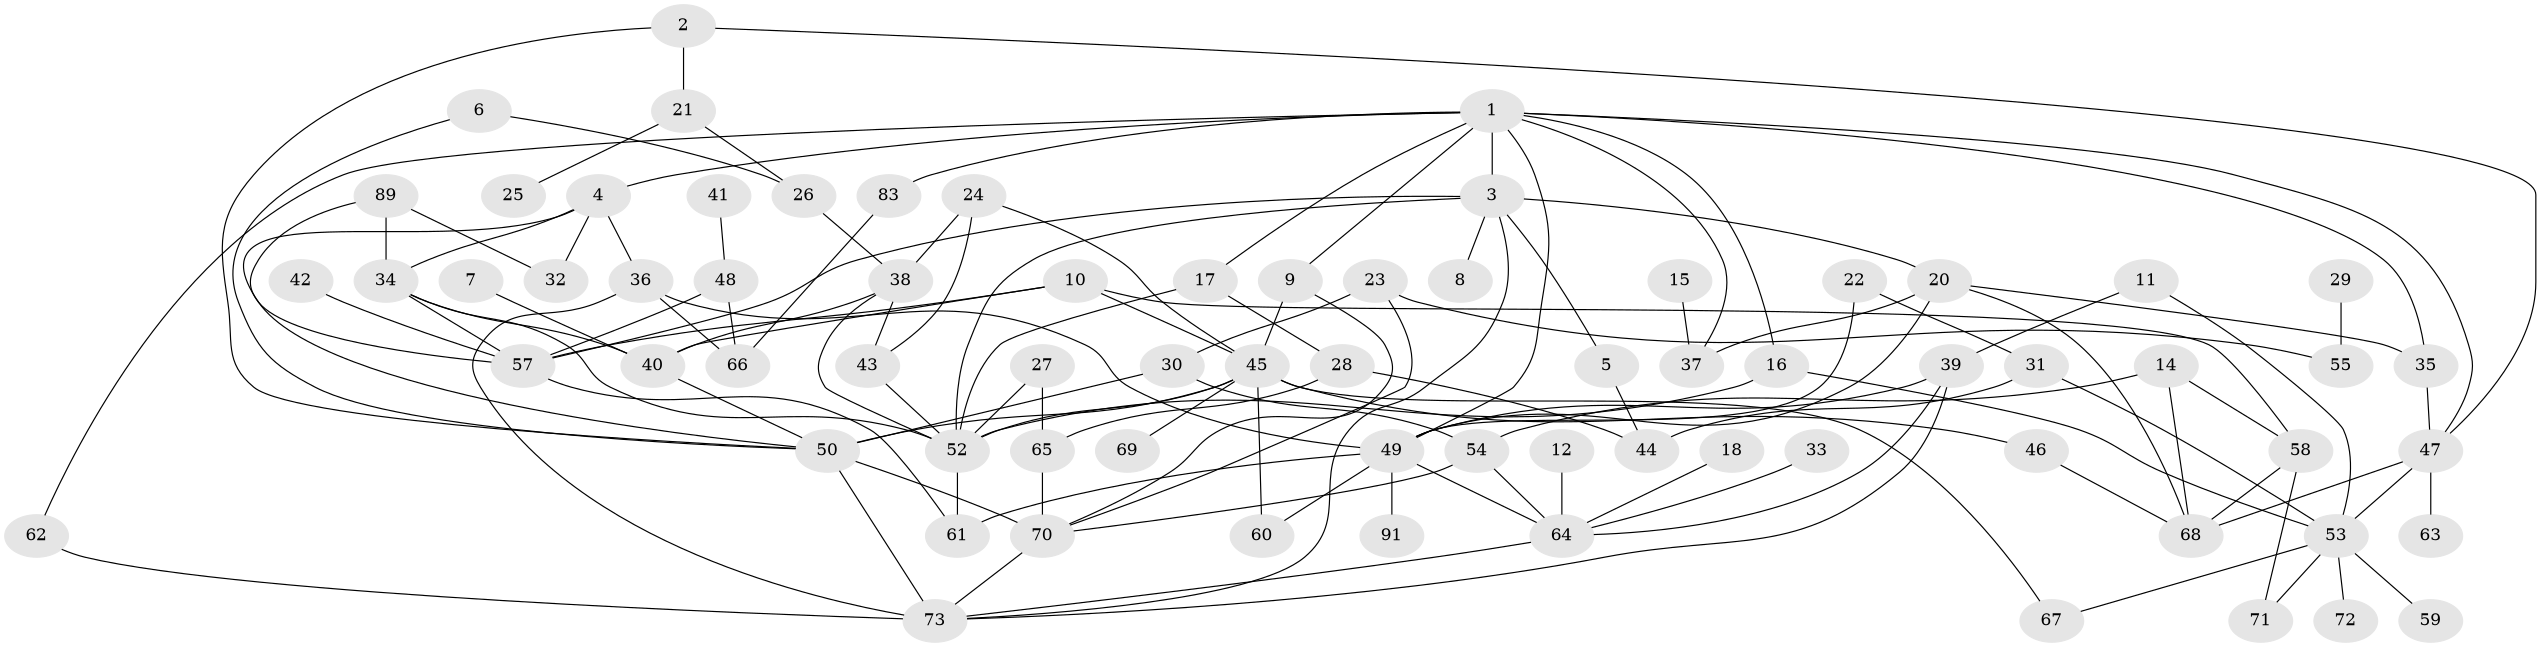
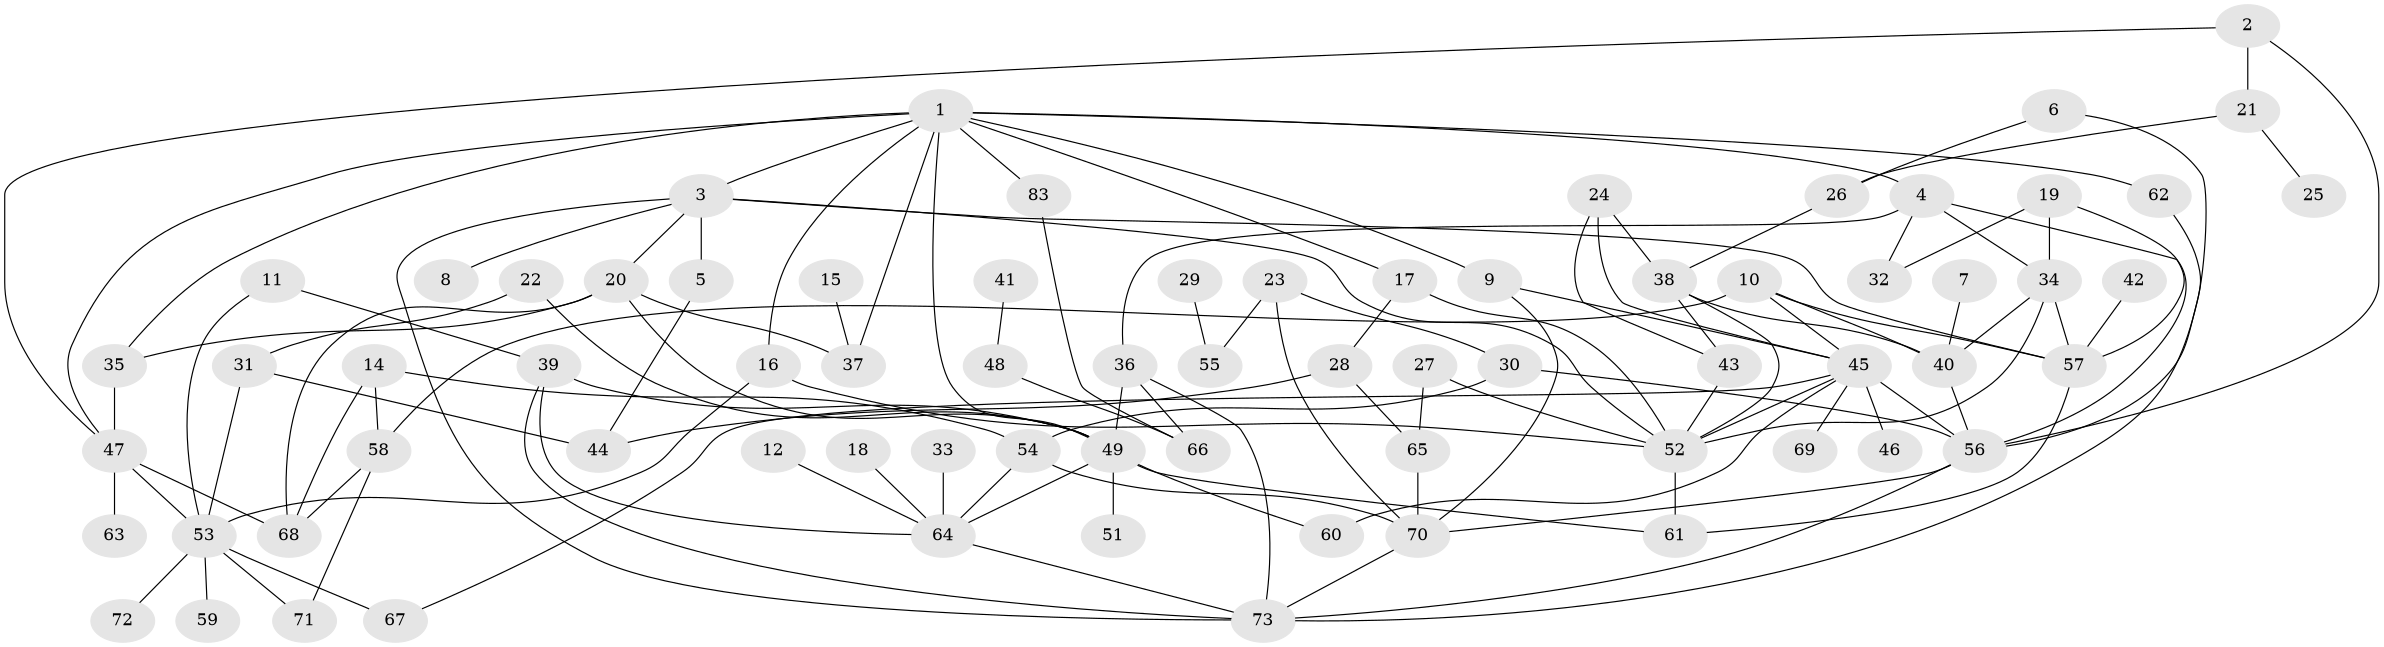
node "89": label "89" -> "19"
edge "48" -- "57": removed
node "50": label "50" -> "56"
edge "46" -- "68": removed
node "91": label "91" -> "51"
